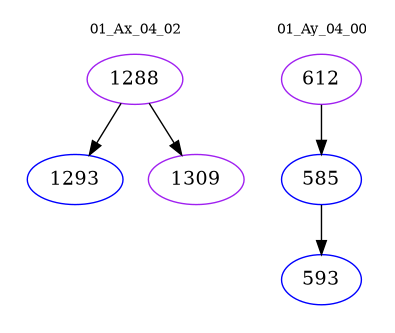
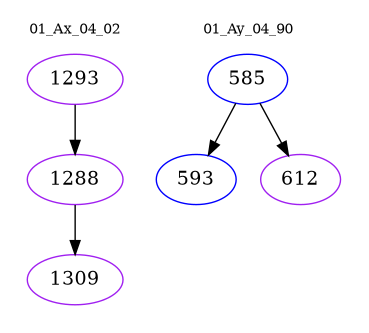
cluster "01_Ay_04_00": label "01_Ay_04_00" -> "01_Ay_04_90"
edge "1288" -> "1293": reversed
edge "612" -> "585": reversed
node "1293": color blue -> purple
